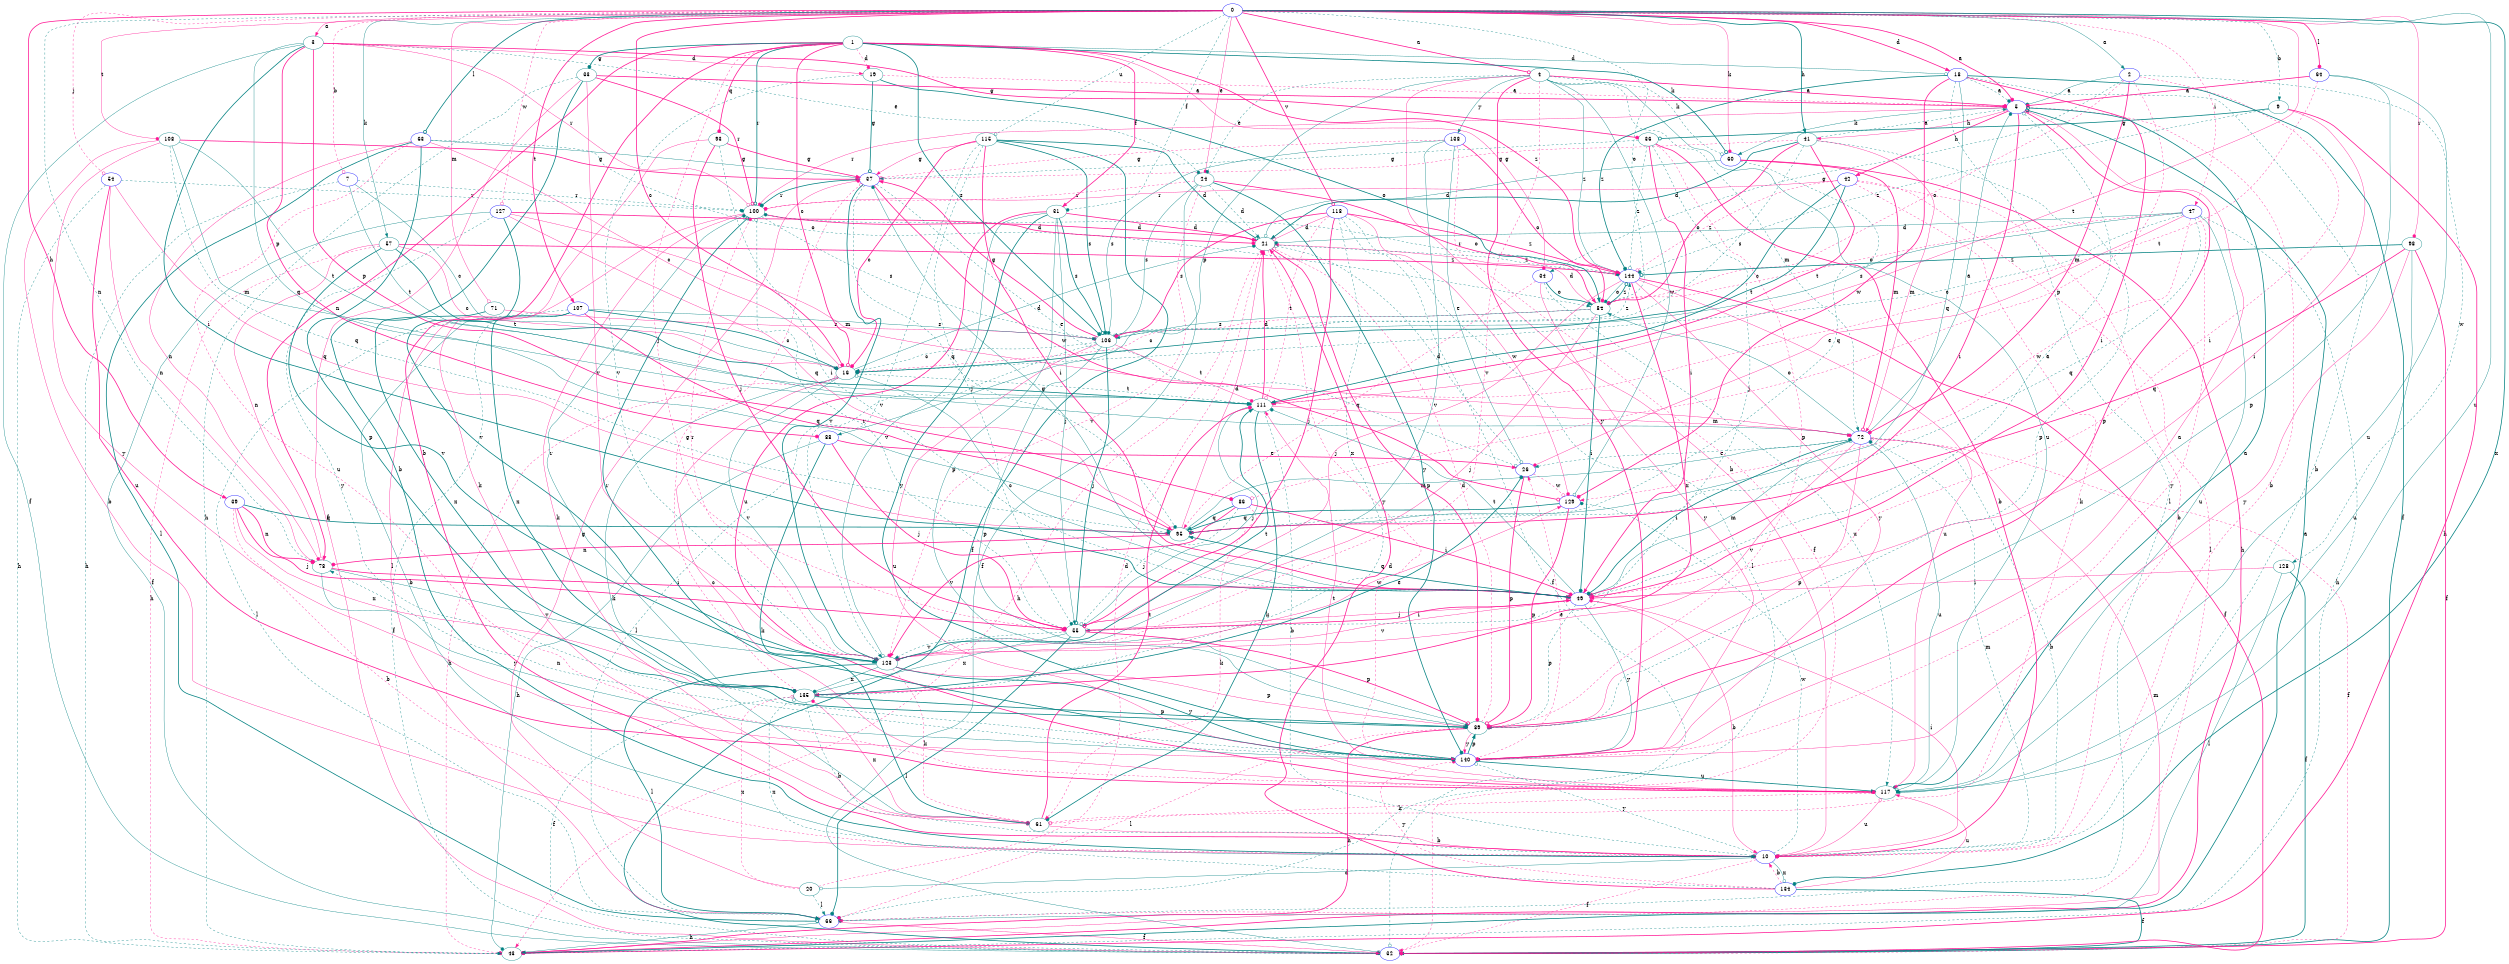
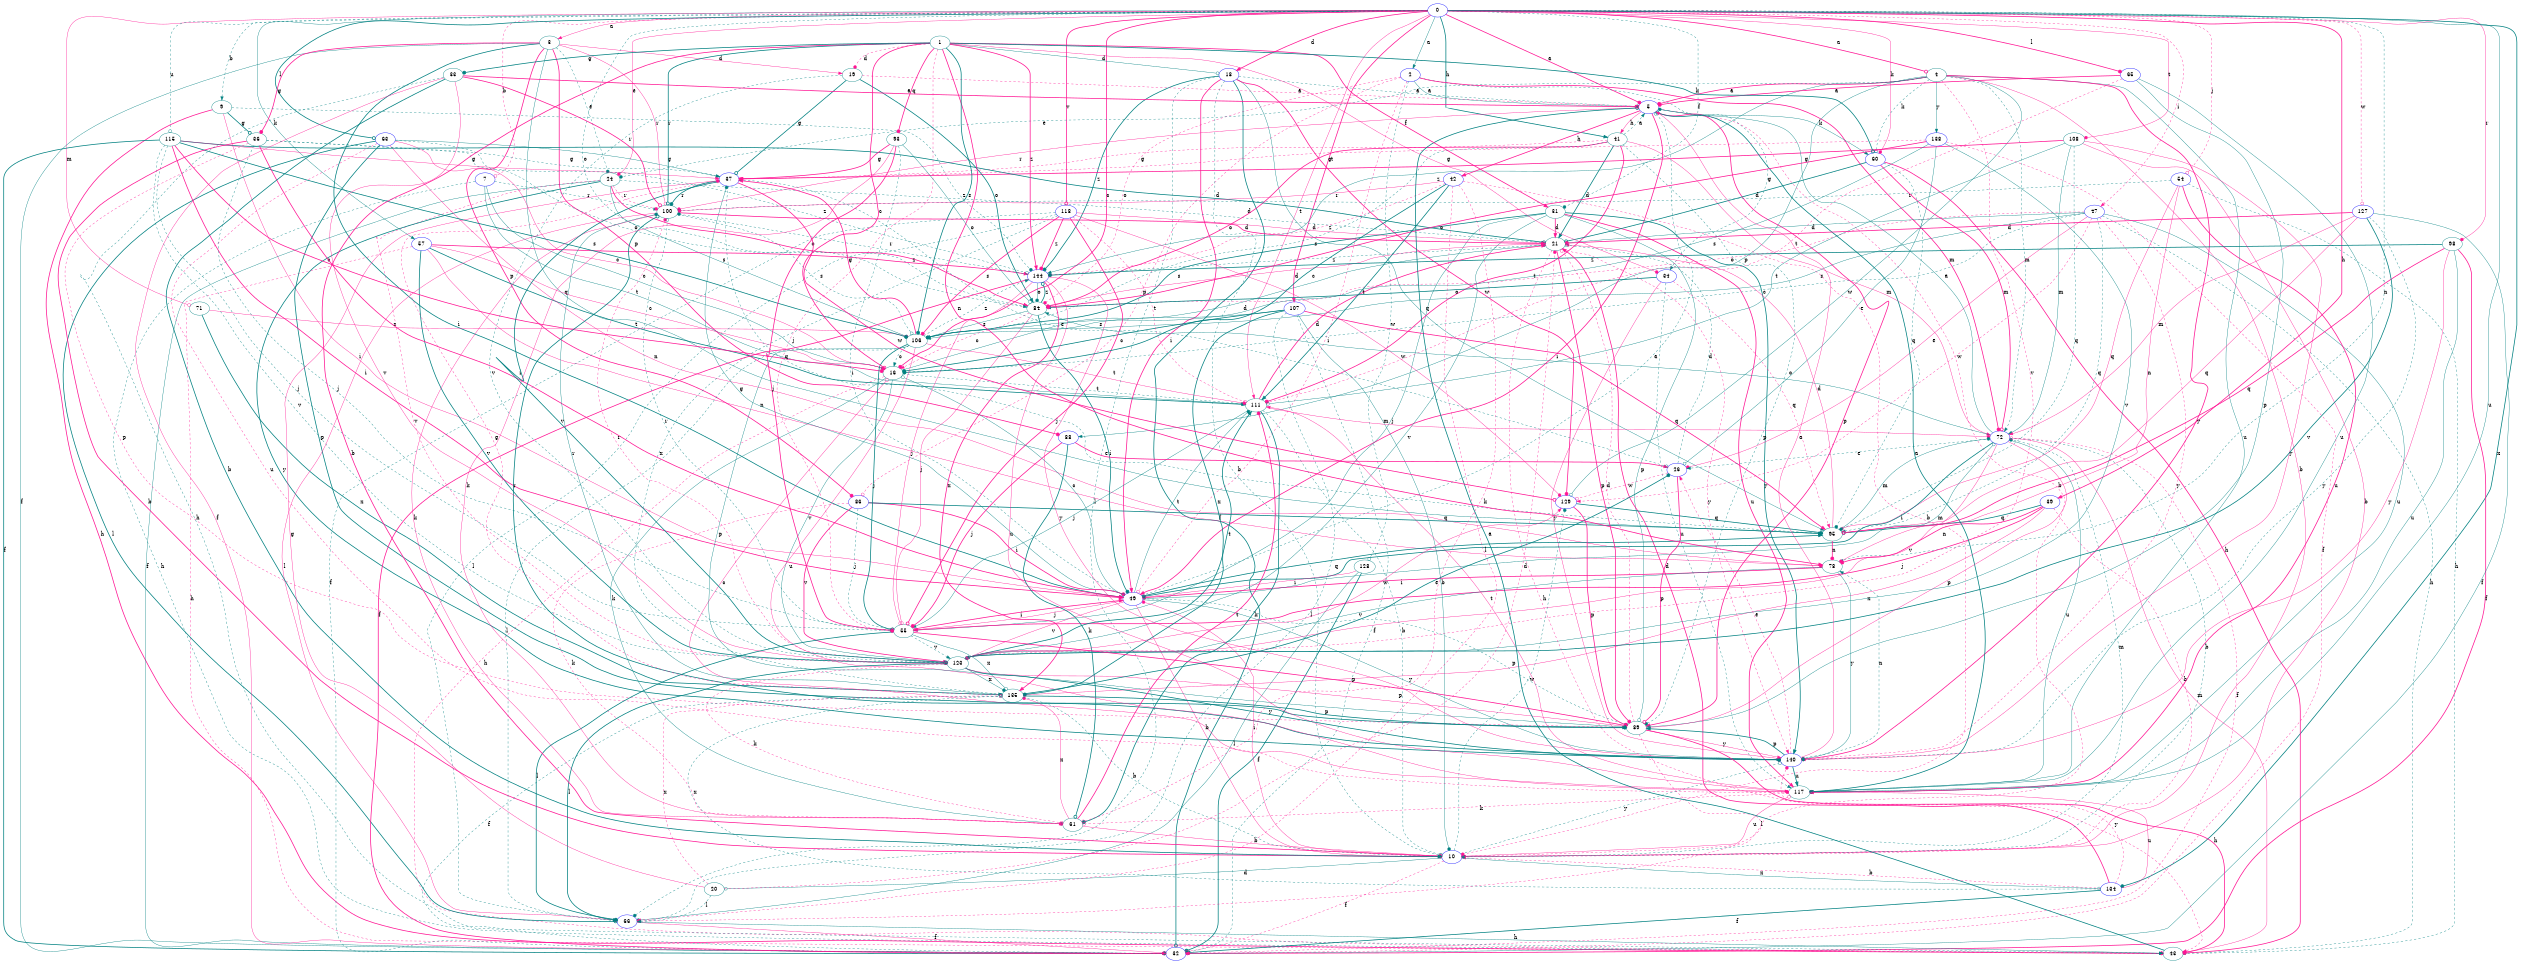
node "64": label "64" -> "65"
edge "60" -> "21": style solid -> bold
edge "2" -> "128": arrowhead normal -> odot
edge "93" -> "84": added, label "o"
node "57": color teal -> blue
edge "88" -> "43": removed, label "h"
